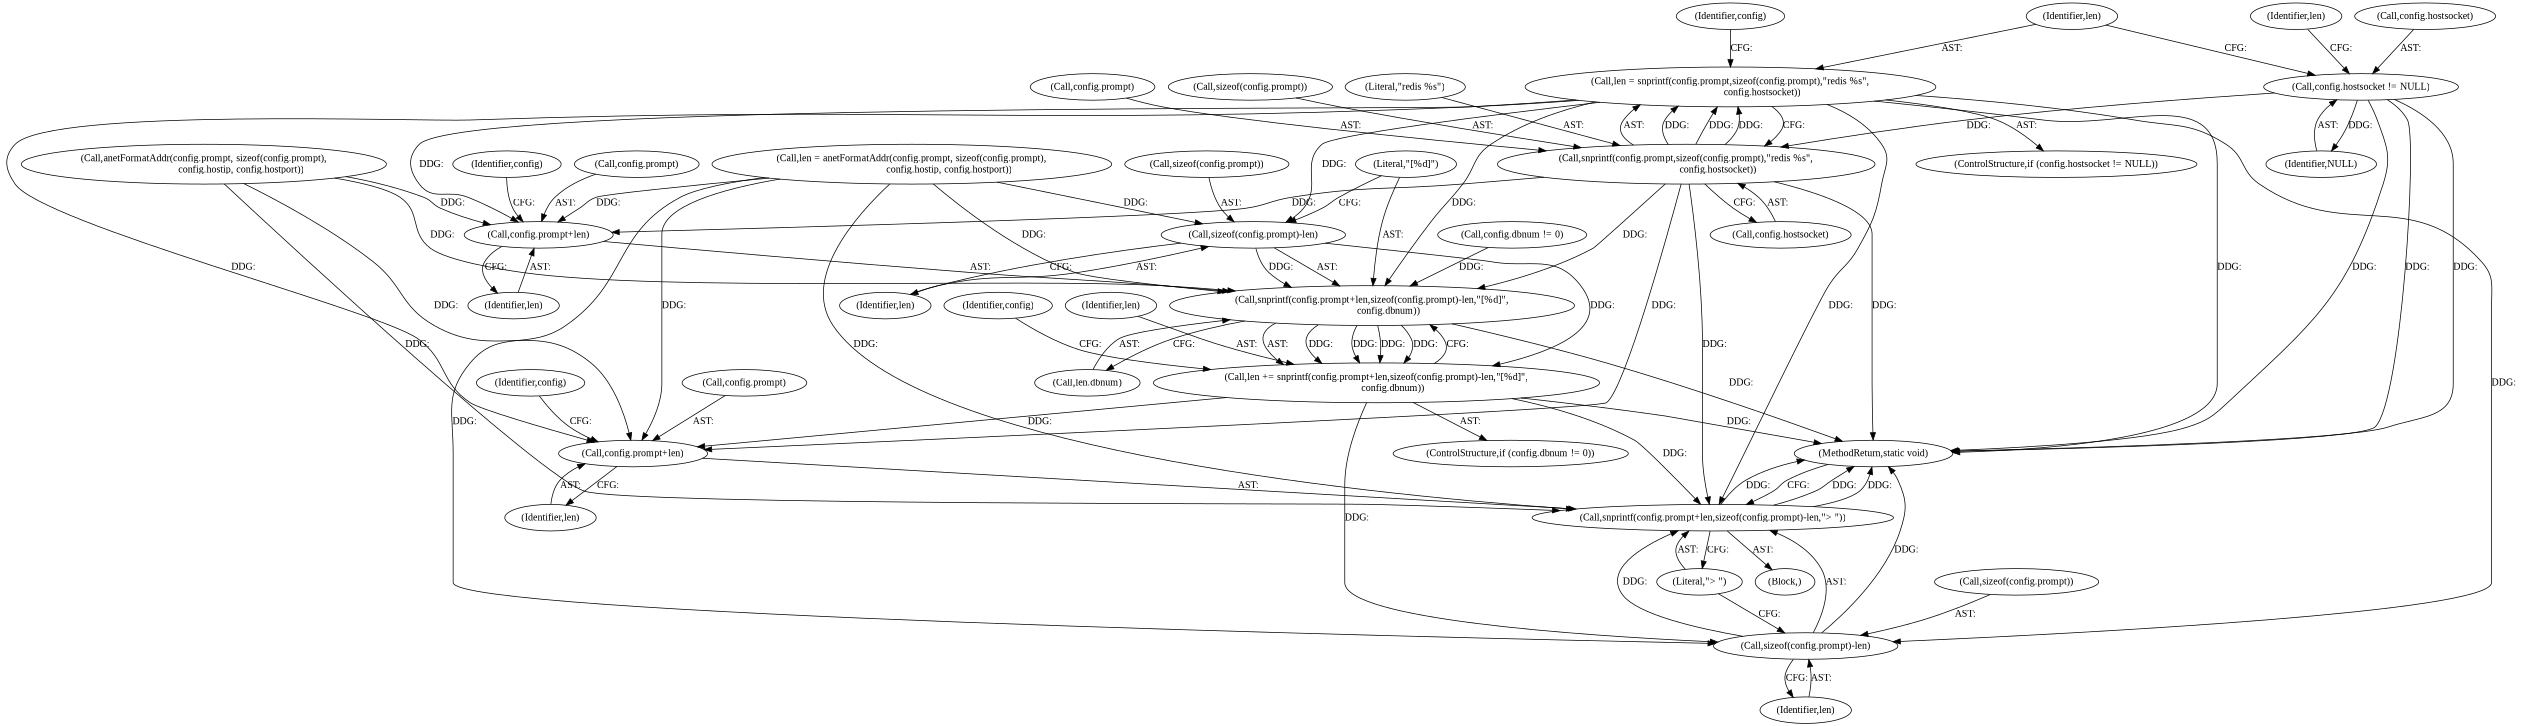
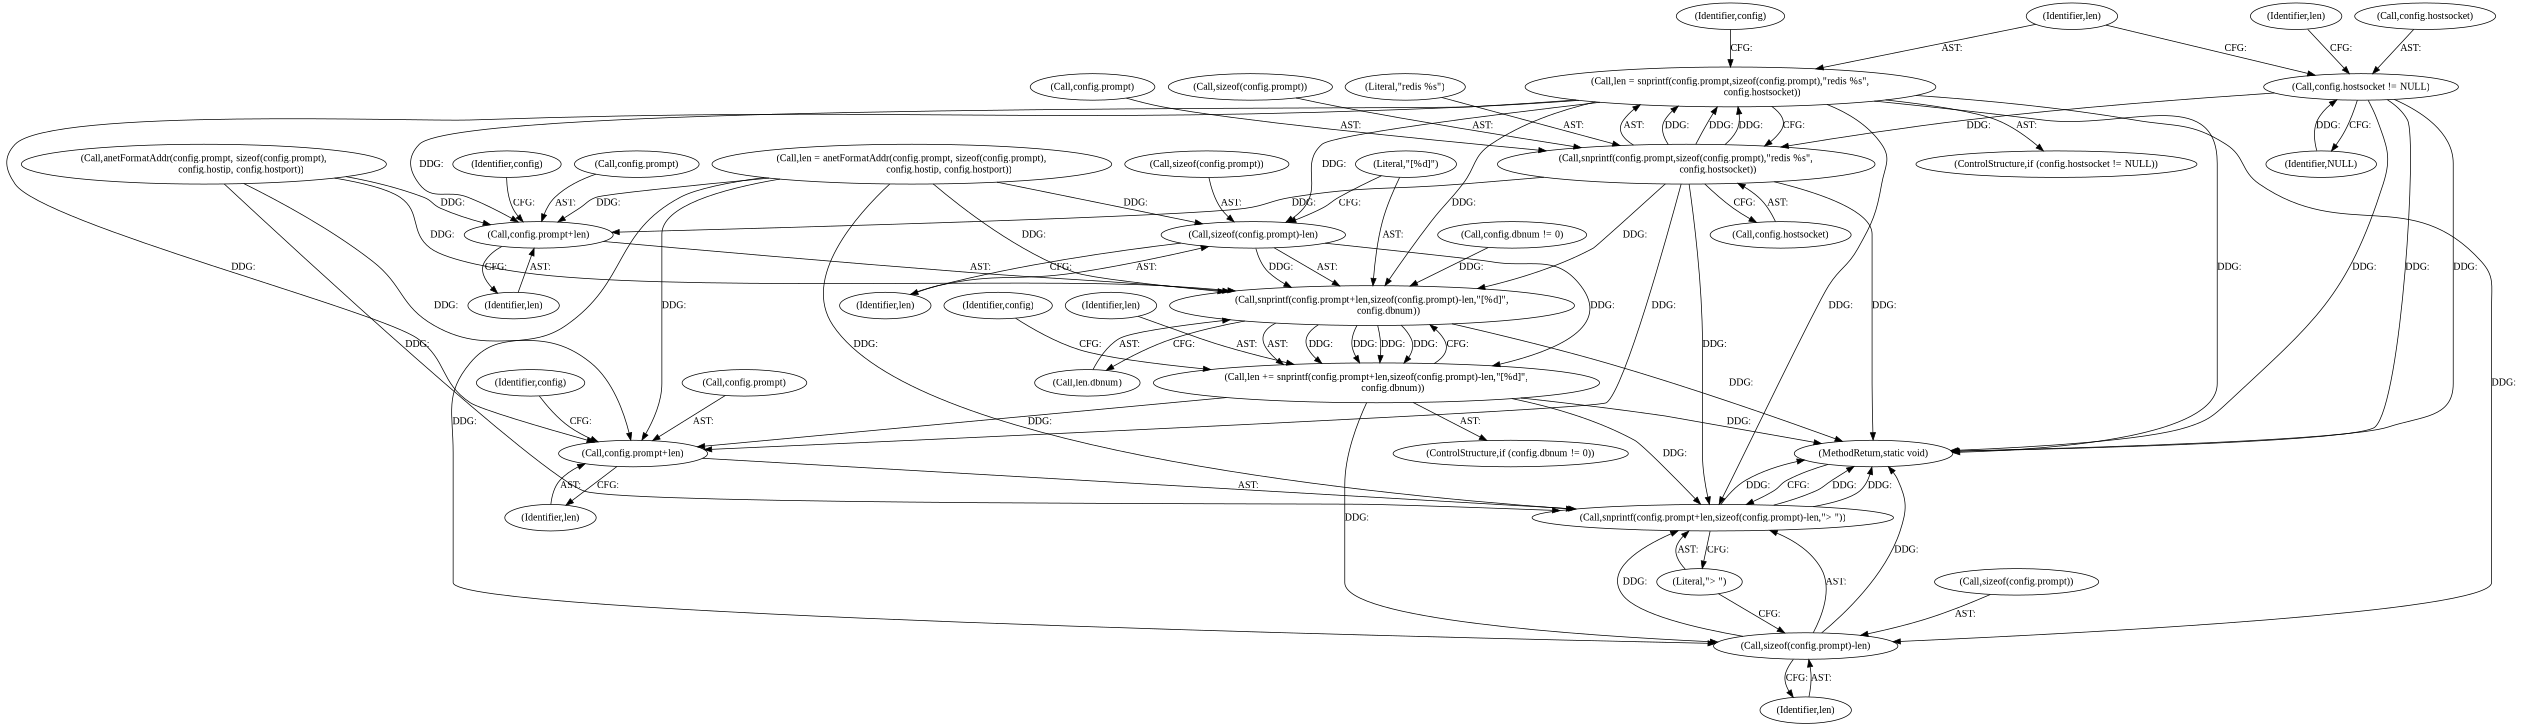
edge "(Identifier,NULL)" -> "(Call,config.hostsocket != NULL)": label "AST: " -> "DDG: "
edge "(Call,config.hostsocket != NULL)" -> "(Identifier,NULL)": label "DDG: " -> "CFG: "
node "(Block,)": removed
